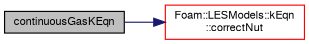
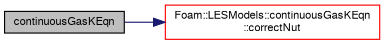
node "Foam::LESModels::kEqn ::correctNut": label "Foam::LESModels::kEqn ::correctNut" -> "Foam::LESModels::continuousGasKEqn ::correctNut"
